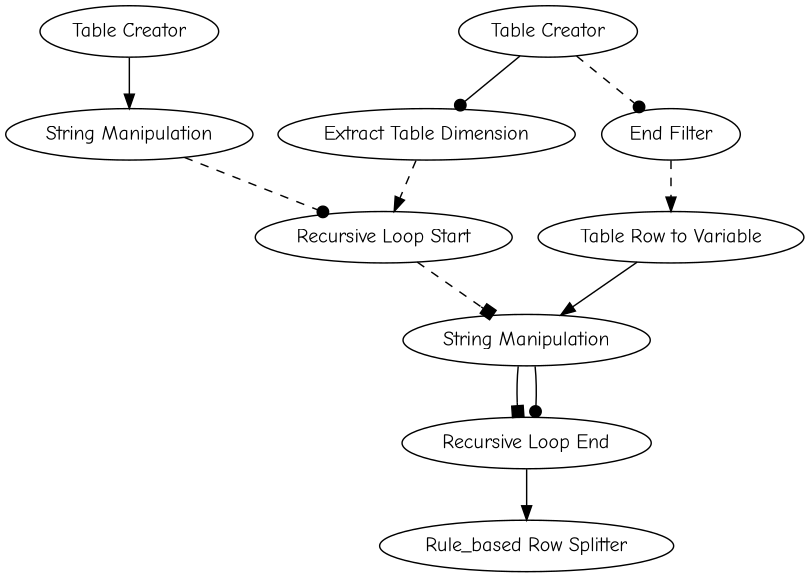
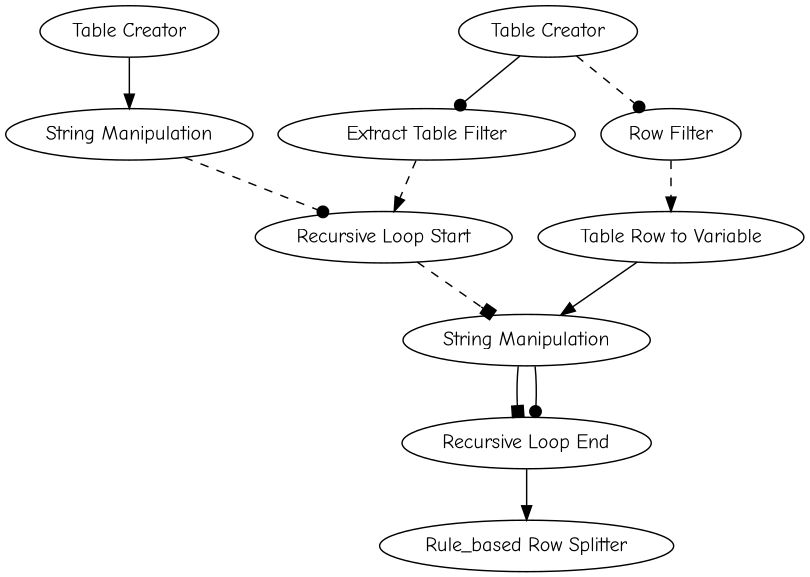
node "Extract Table Dimension": label "Extract Table Dimension" -> "Extract Table Filter"
node "End Filter": label "End Filter" -> "Row Filter"
